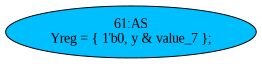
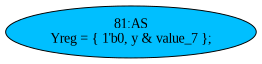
node "61:AS Yreg = { 1'b0, y & value_7 };": label "61:AS Yreg = { 1'b0, y & value_7 };" -> "81:AS Yreg = { 1'b0, y & value_7 };"
